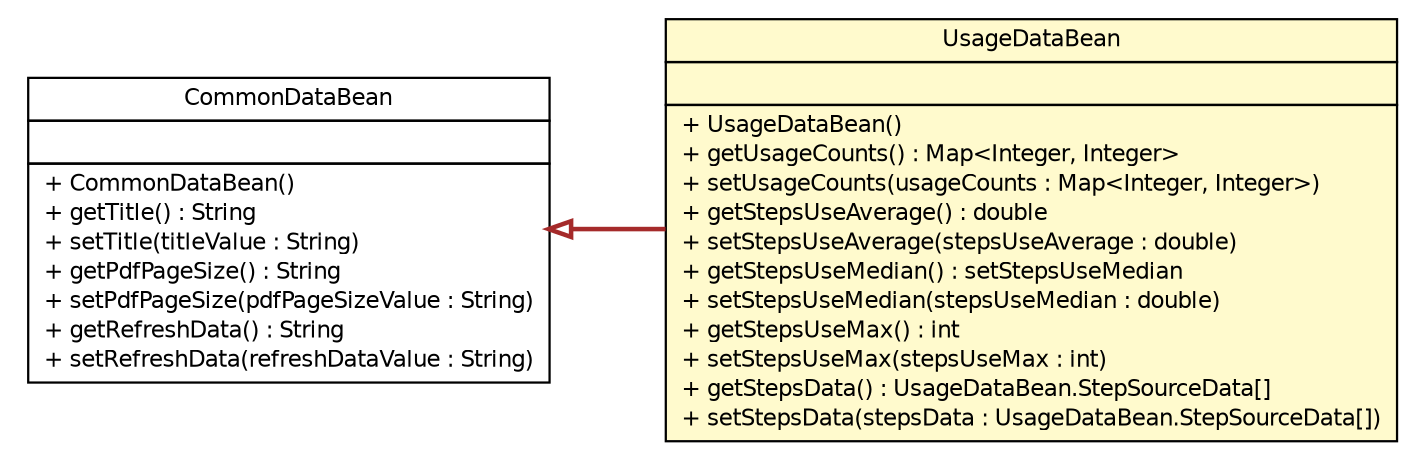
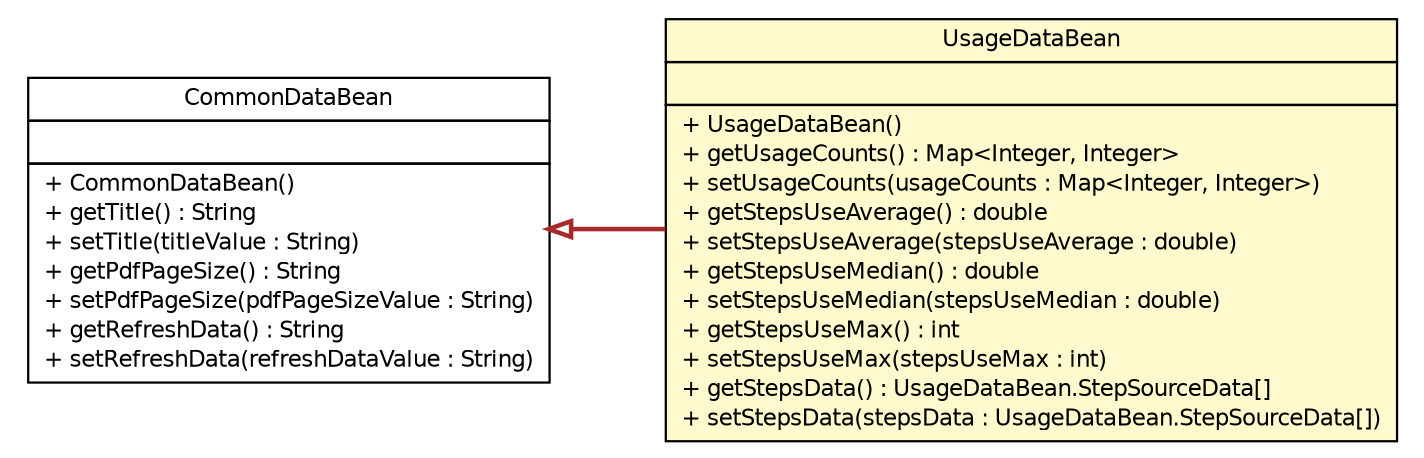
node "UsageDataBean": text "+ getStepsUseMedian() : setStepsUseMedian" -> "+ getStepsUseMedian() : double"
